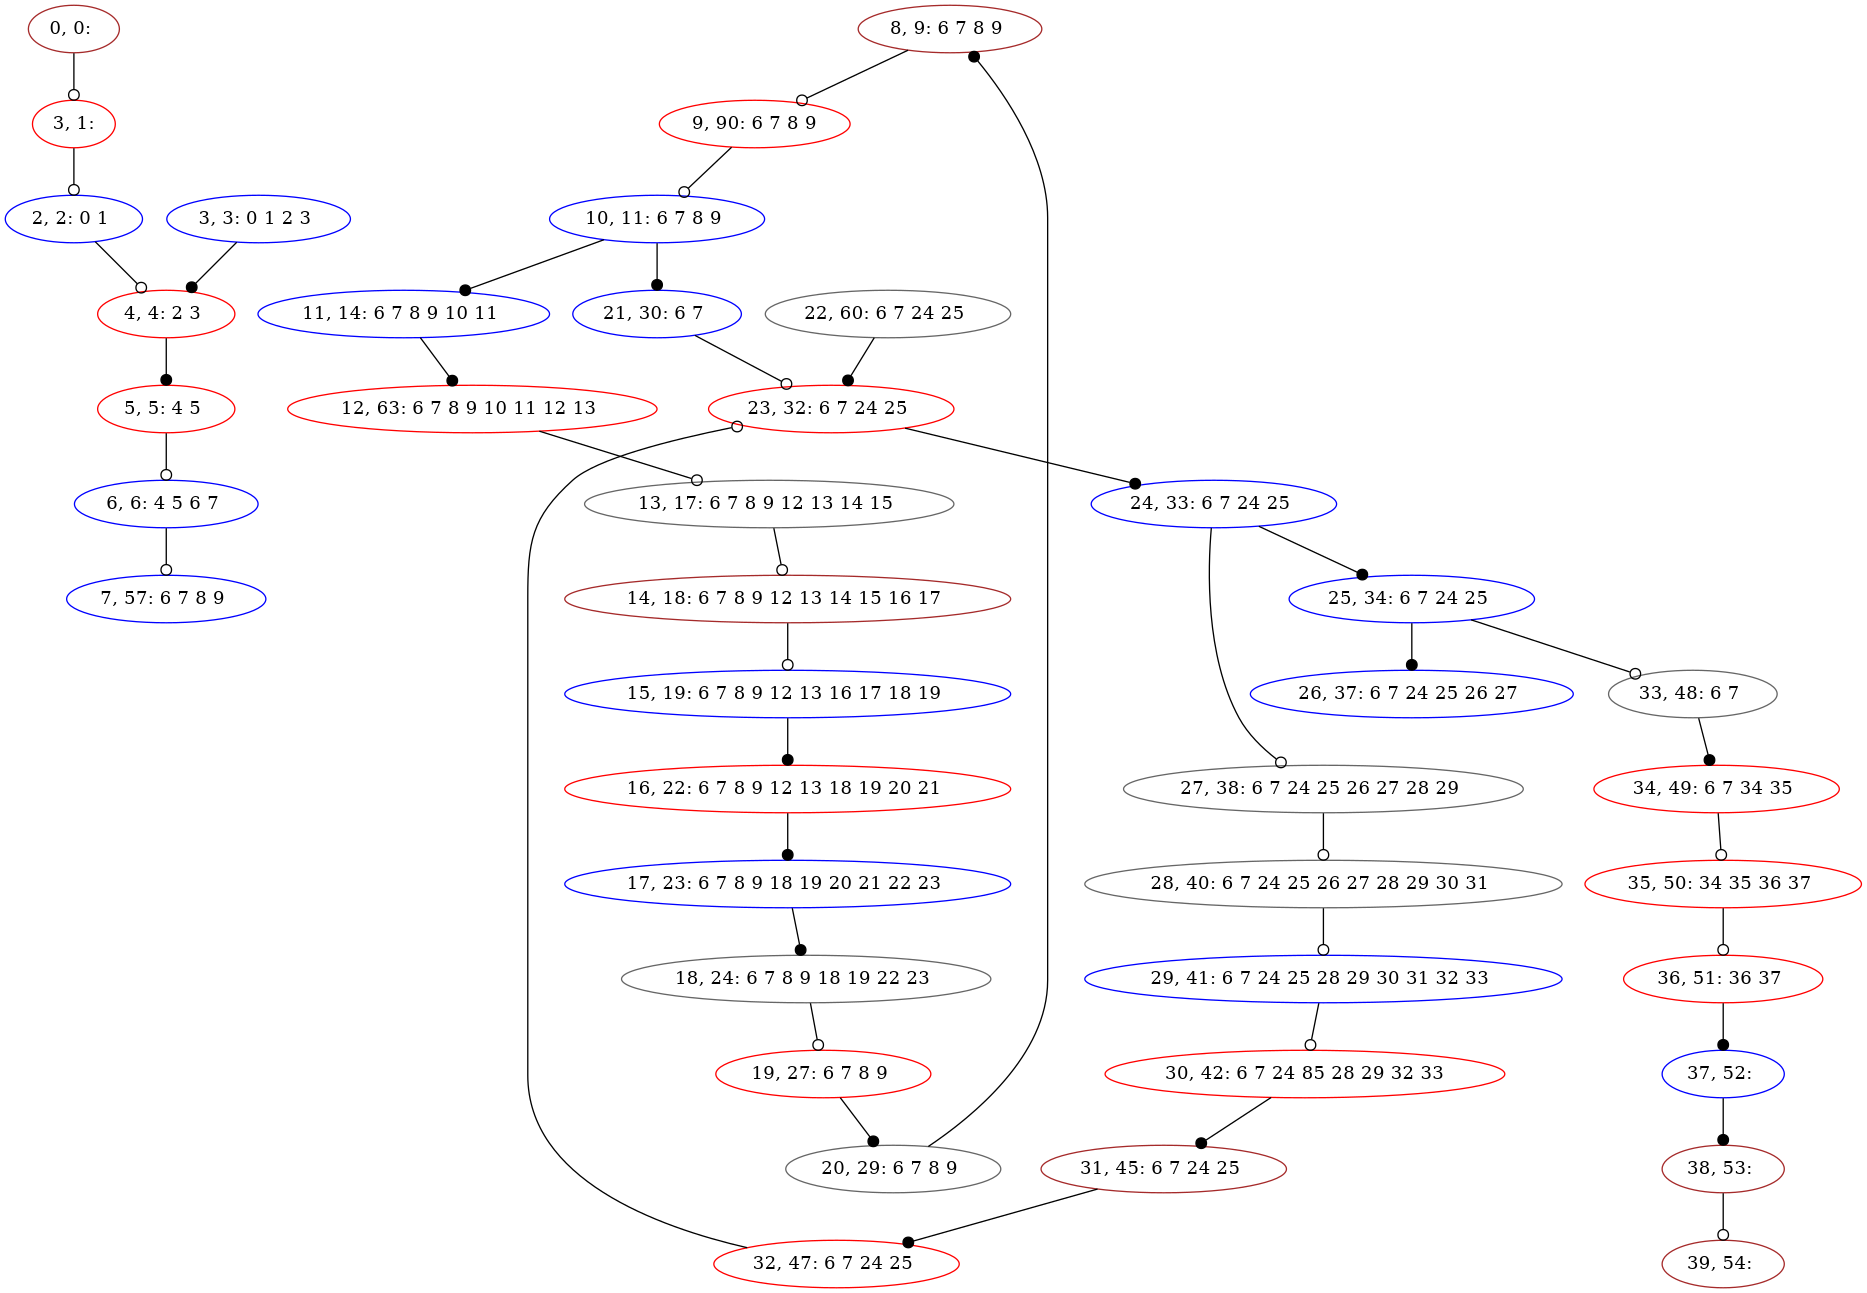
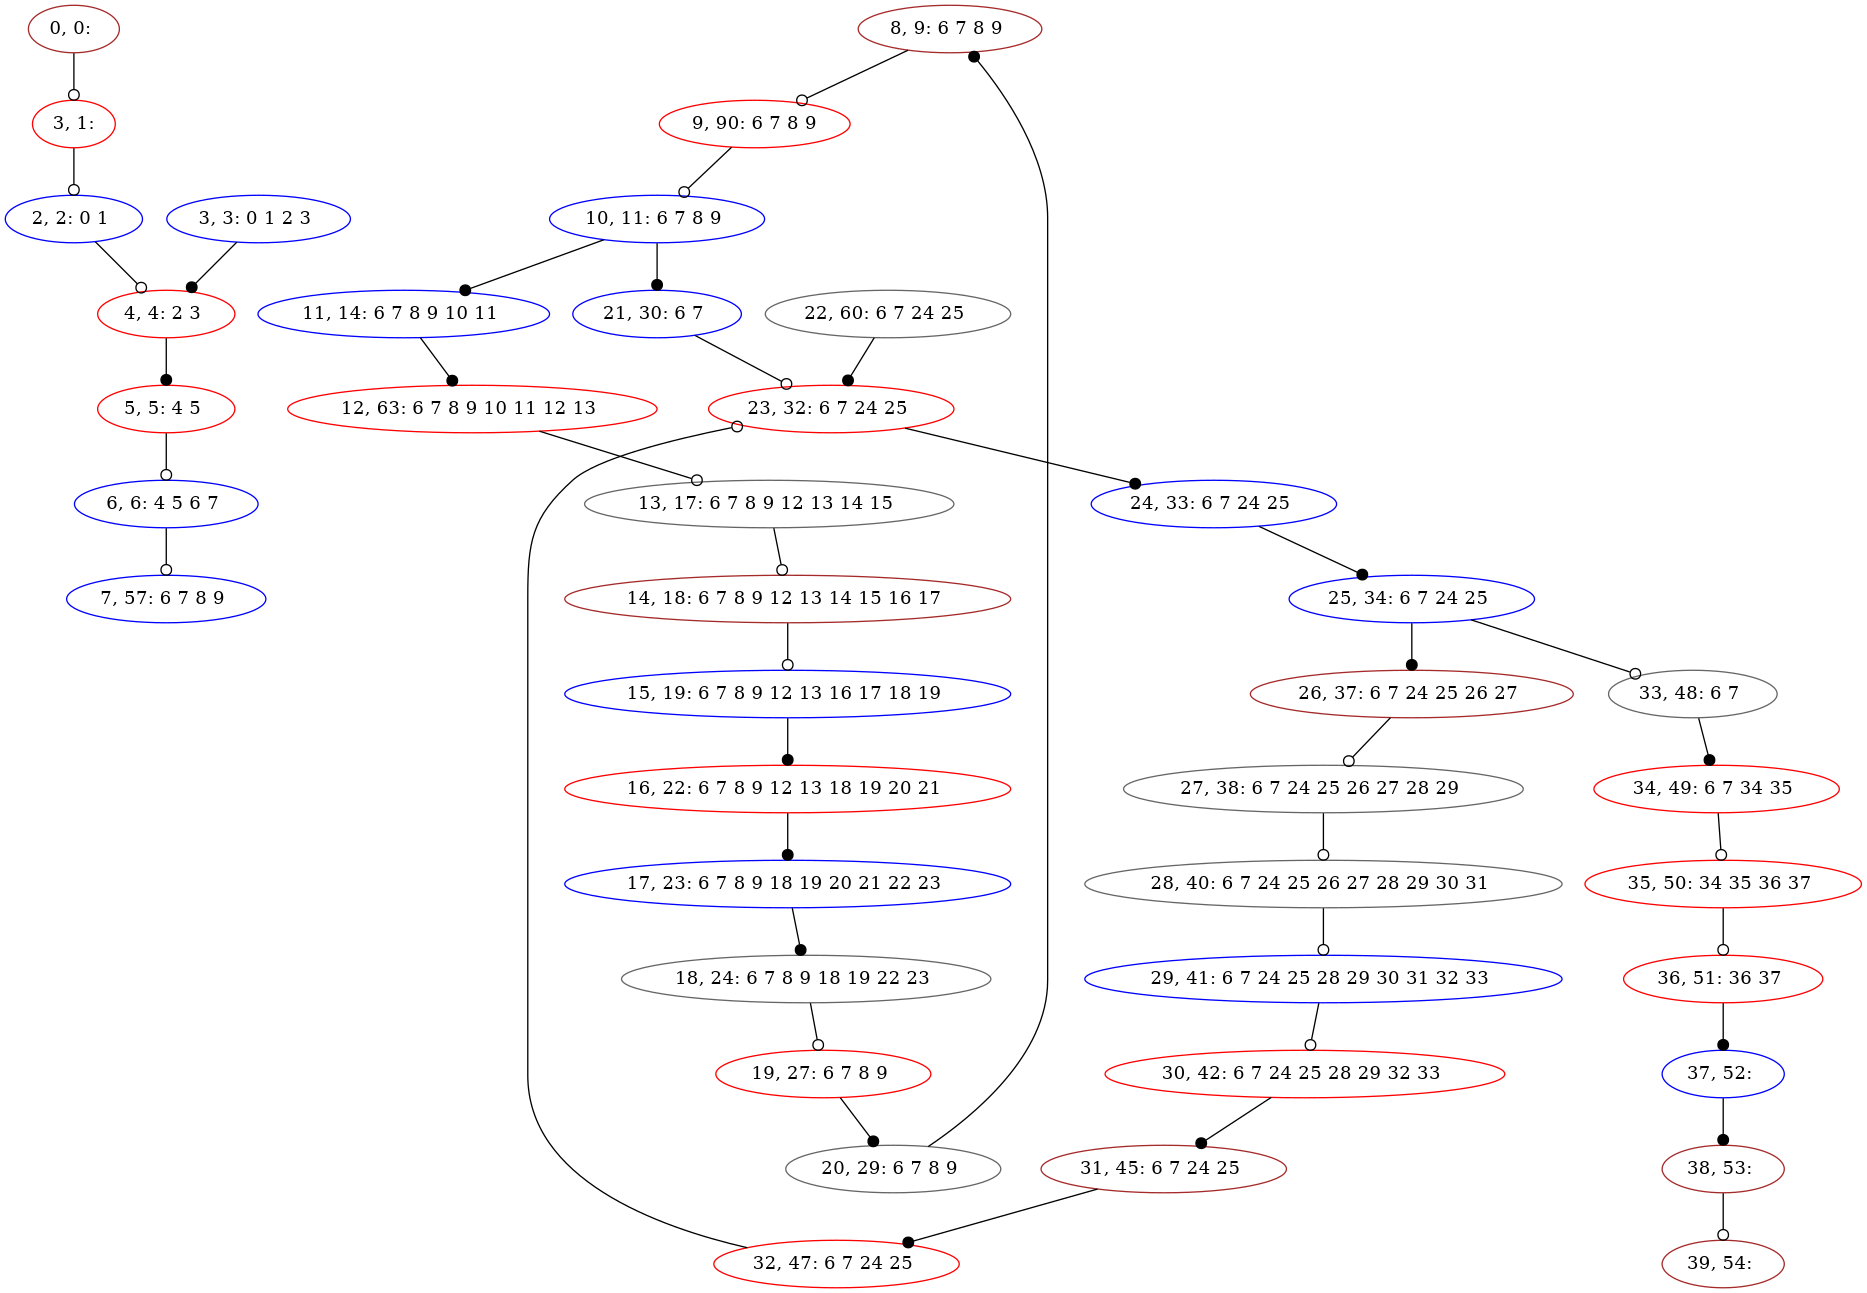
edge "24, 33: 6 7 24 25" -> "27, 38: 6 7 24 25 26 27 28 29": now "26, 37: 6 7 24 25 26 27" -> "27, 38: 6 7 24 25 26 27 28 29"
node "26, 37: 6 7 24 25 26 27": color blue -> brown
node "30, 42: 6 7 24 85 28 29 32 33": label "30, 42: 6 7 24 85 28 29 32 33" -> "30, 42: 6 7 24 25 28 29 32 33"
